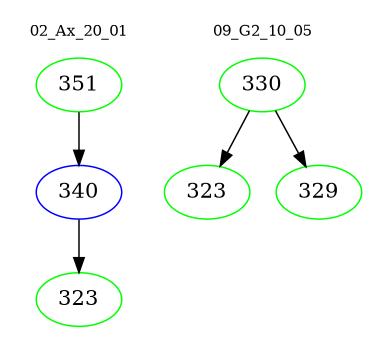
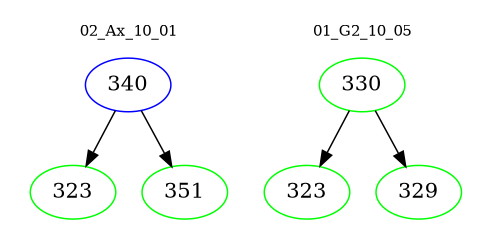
cluster "02_Ax_20_01": label "02_Ax_20_01" -> "02_Ax_10_01"
cluster "09_G2_10_05": label "09_G2_10_05" -> "01_G2_10_05"
edge "351" -> "340": reversed
